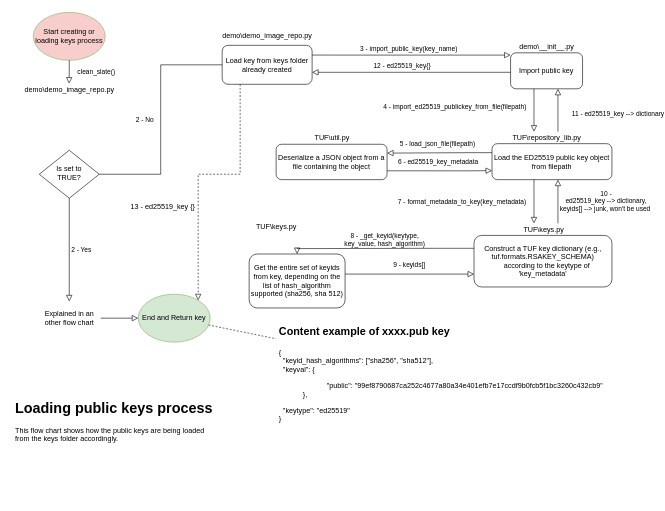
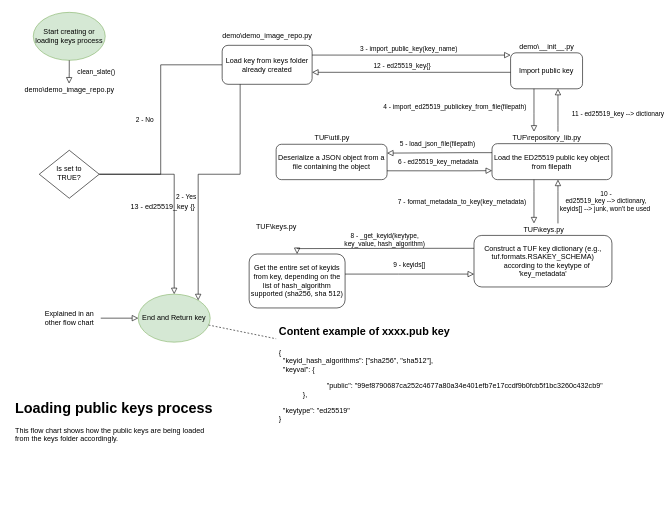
node "Start creating or loading keys process": fillcolor #f8cecc -> #d5e8d4
edge "Load key from keys folder already created" -> "End and Return key": style dashed -> solid
edge "Is set to TRUE?" -> "Explained in an other flow chart": now "Is set to TRUE?" -> "End and Return key"
